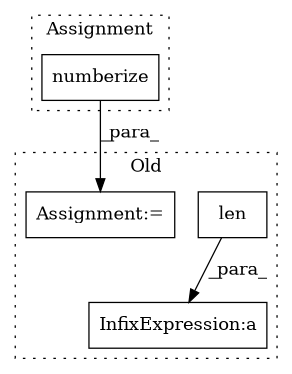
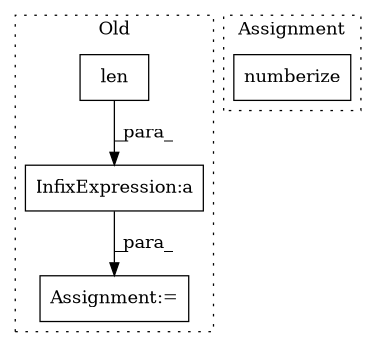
edge "numberize" -> "Assignment:=": now "InfixExpression:a" -> "Assignment:="
